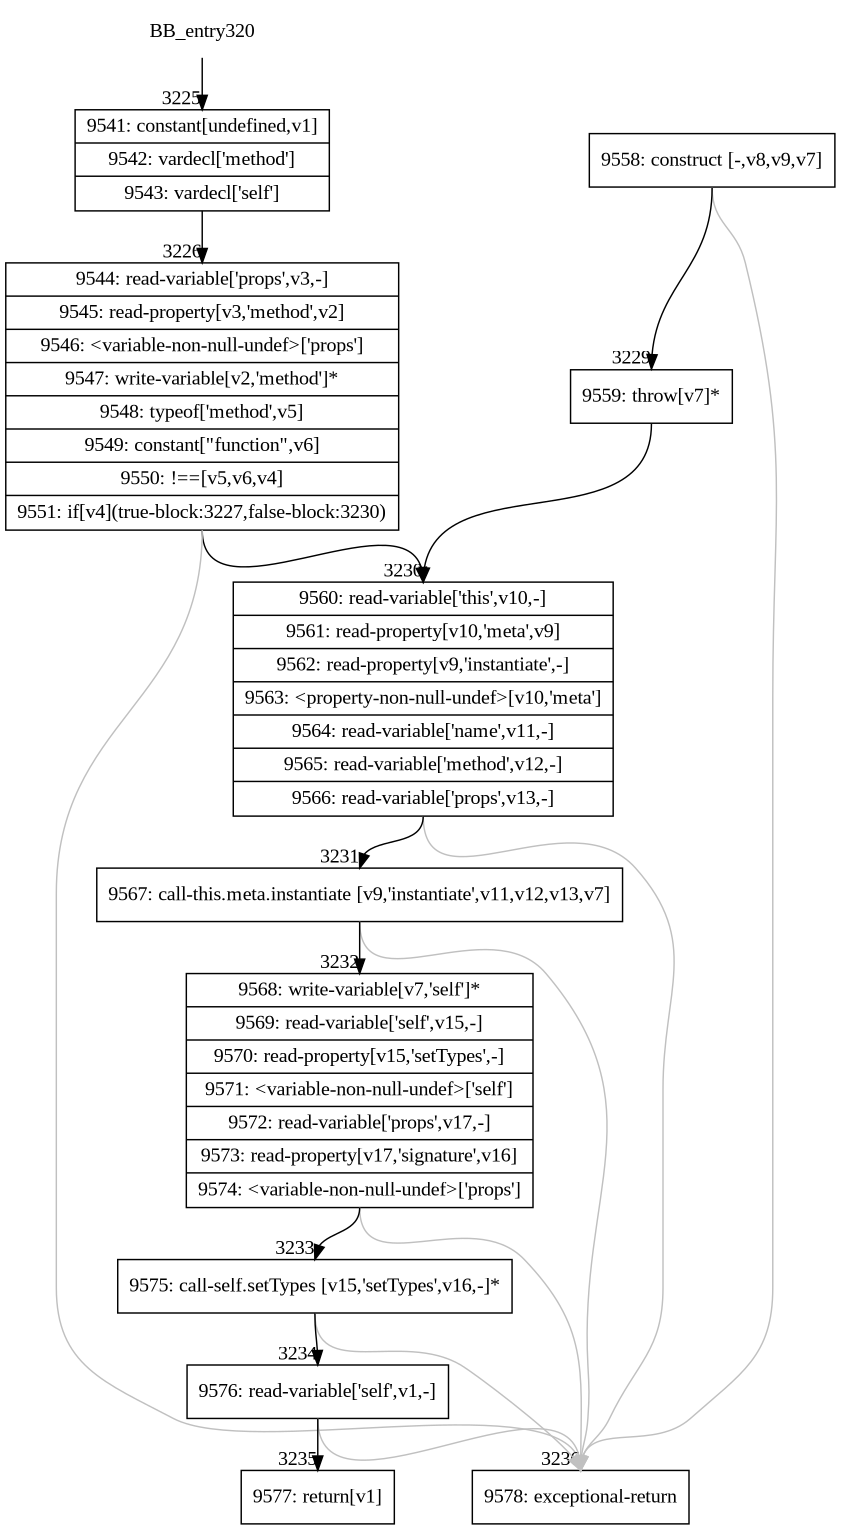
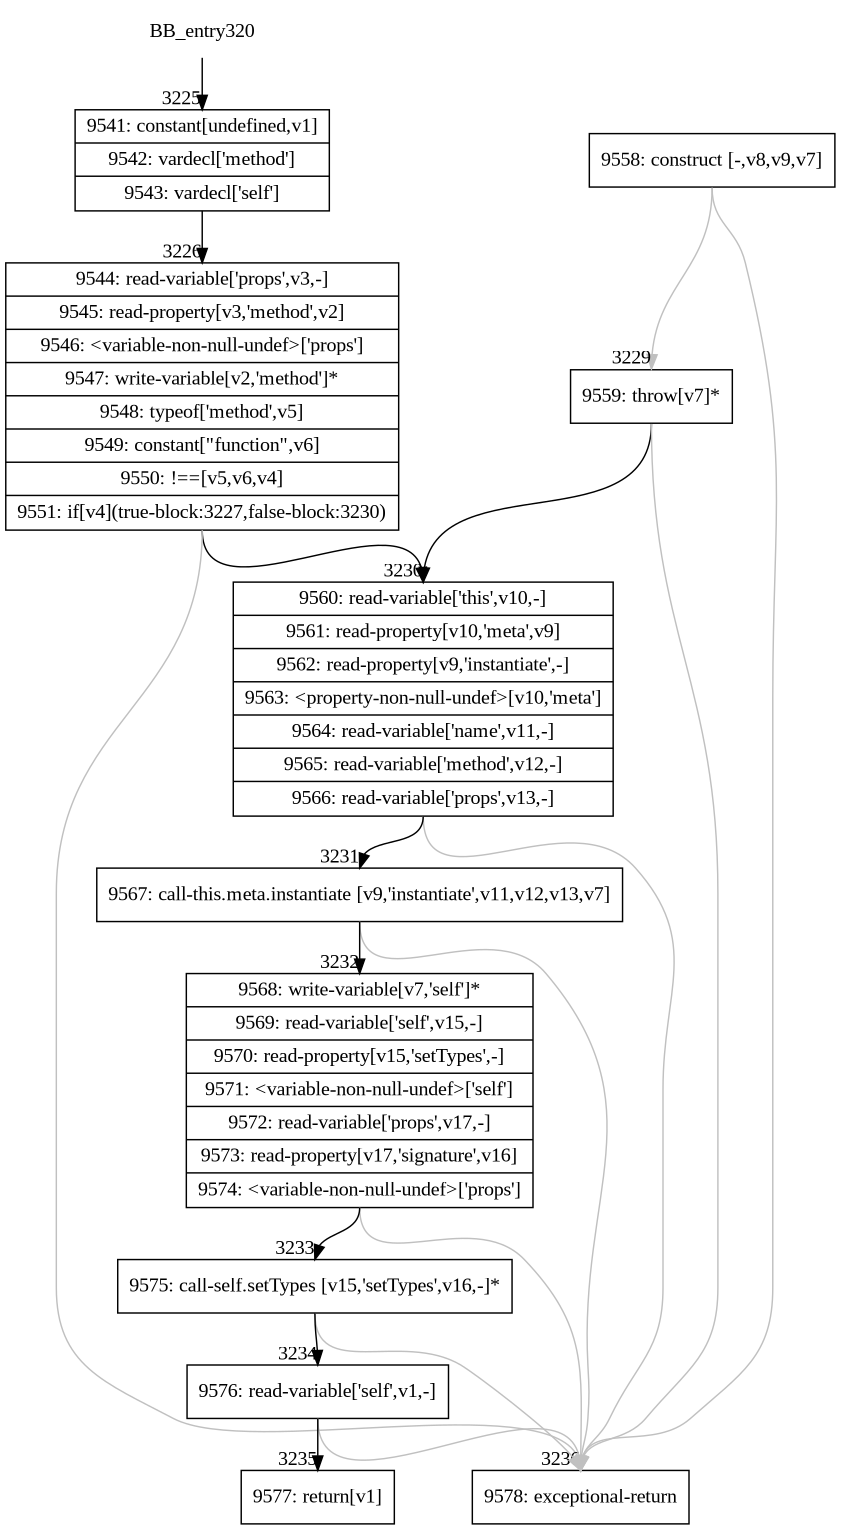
edge "9558: construct [-,v8,v9,v7]" -> "9559: throw[v7]*": color black -> gray
edge "9559: throw[v7]*" -> "9578: exceptional-return": added
